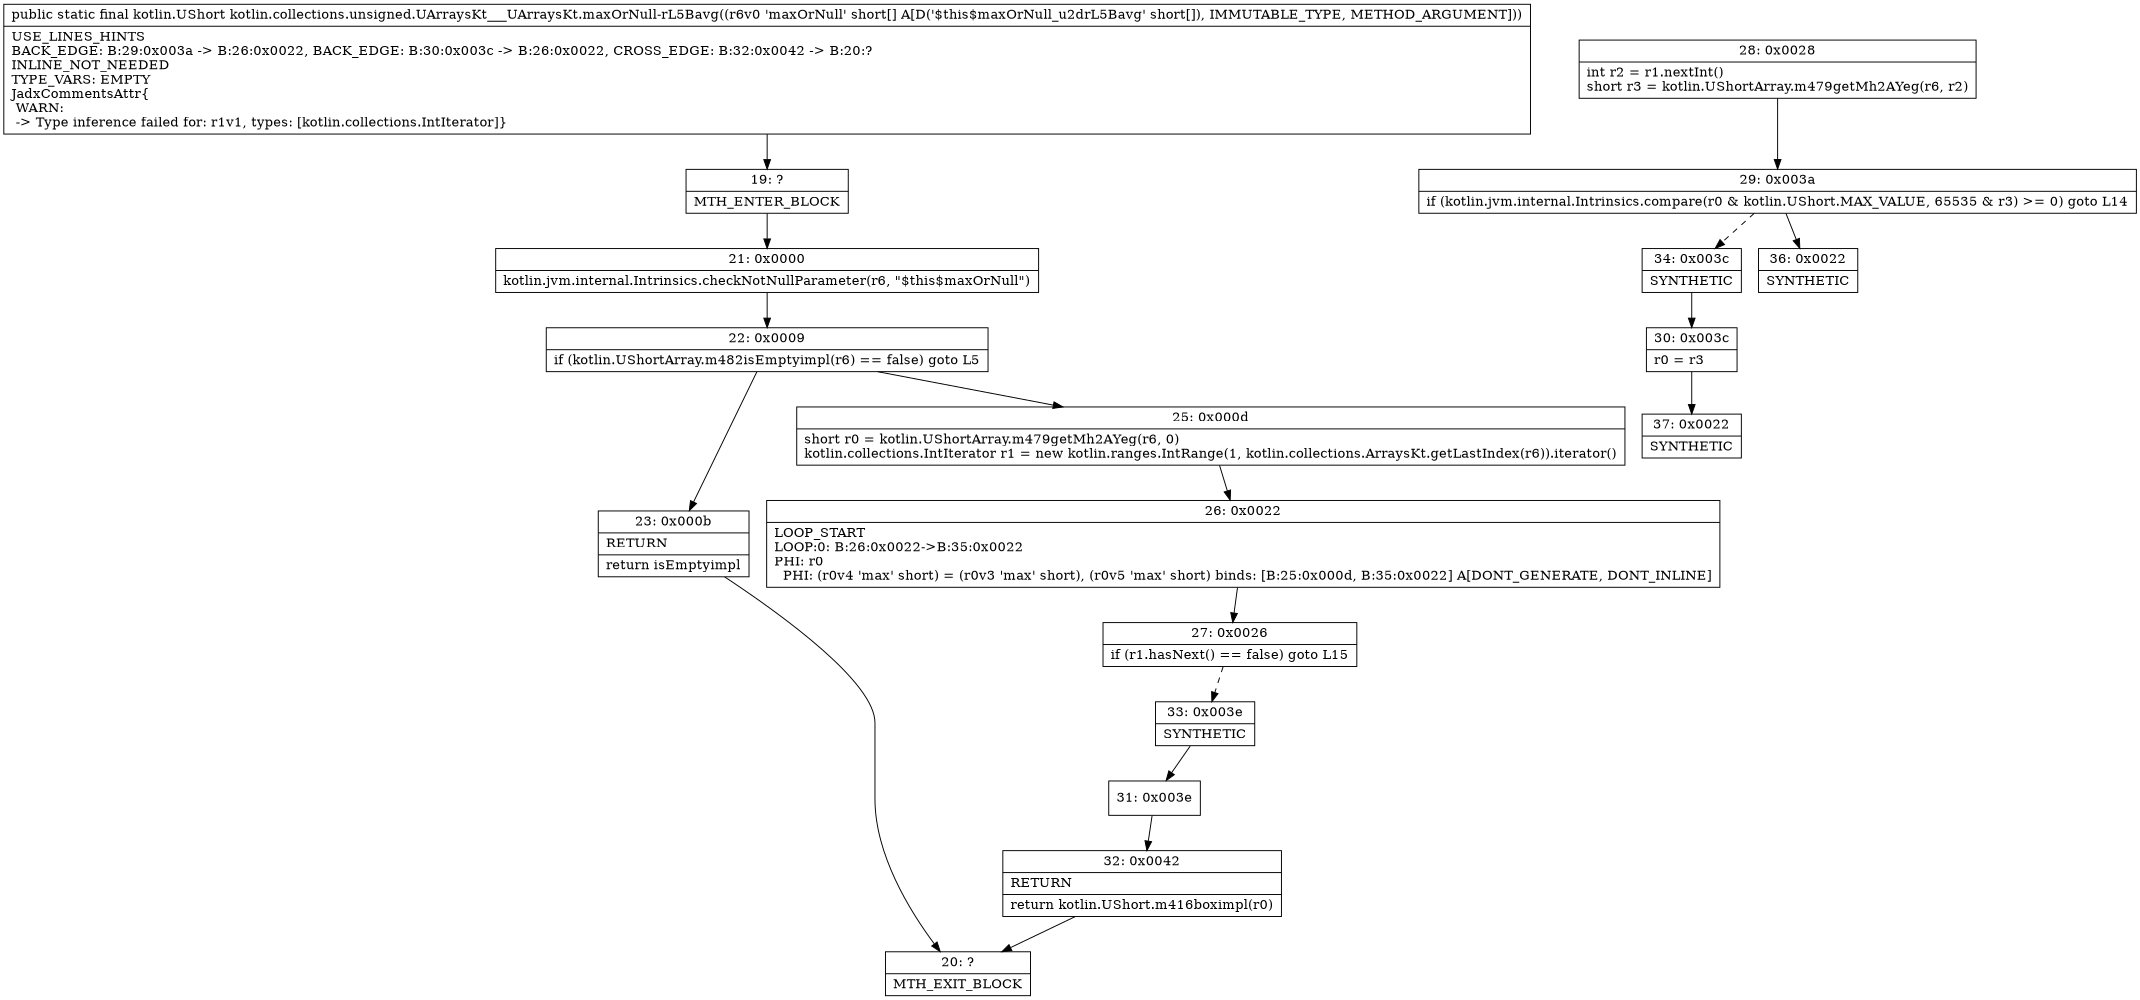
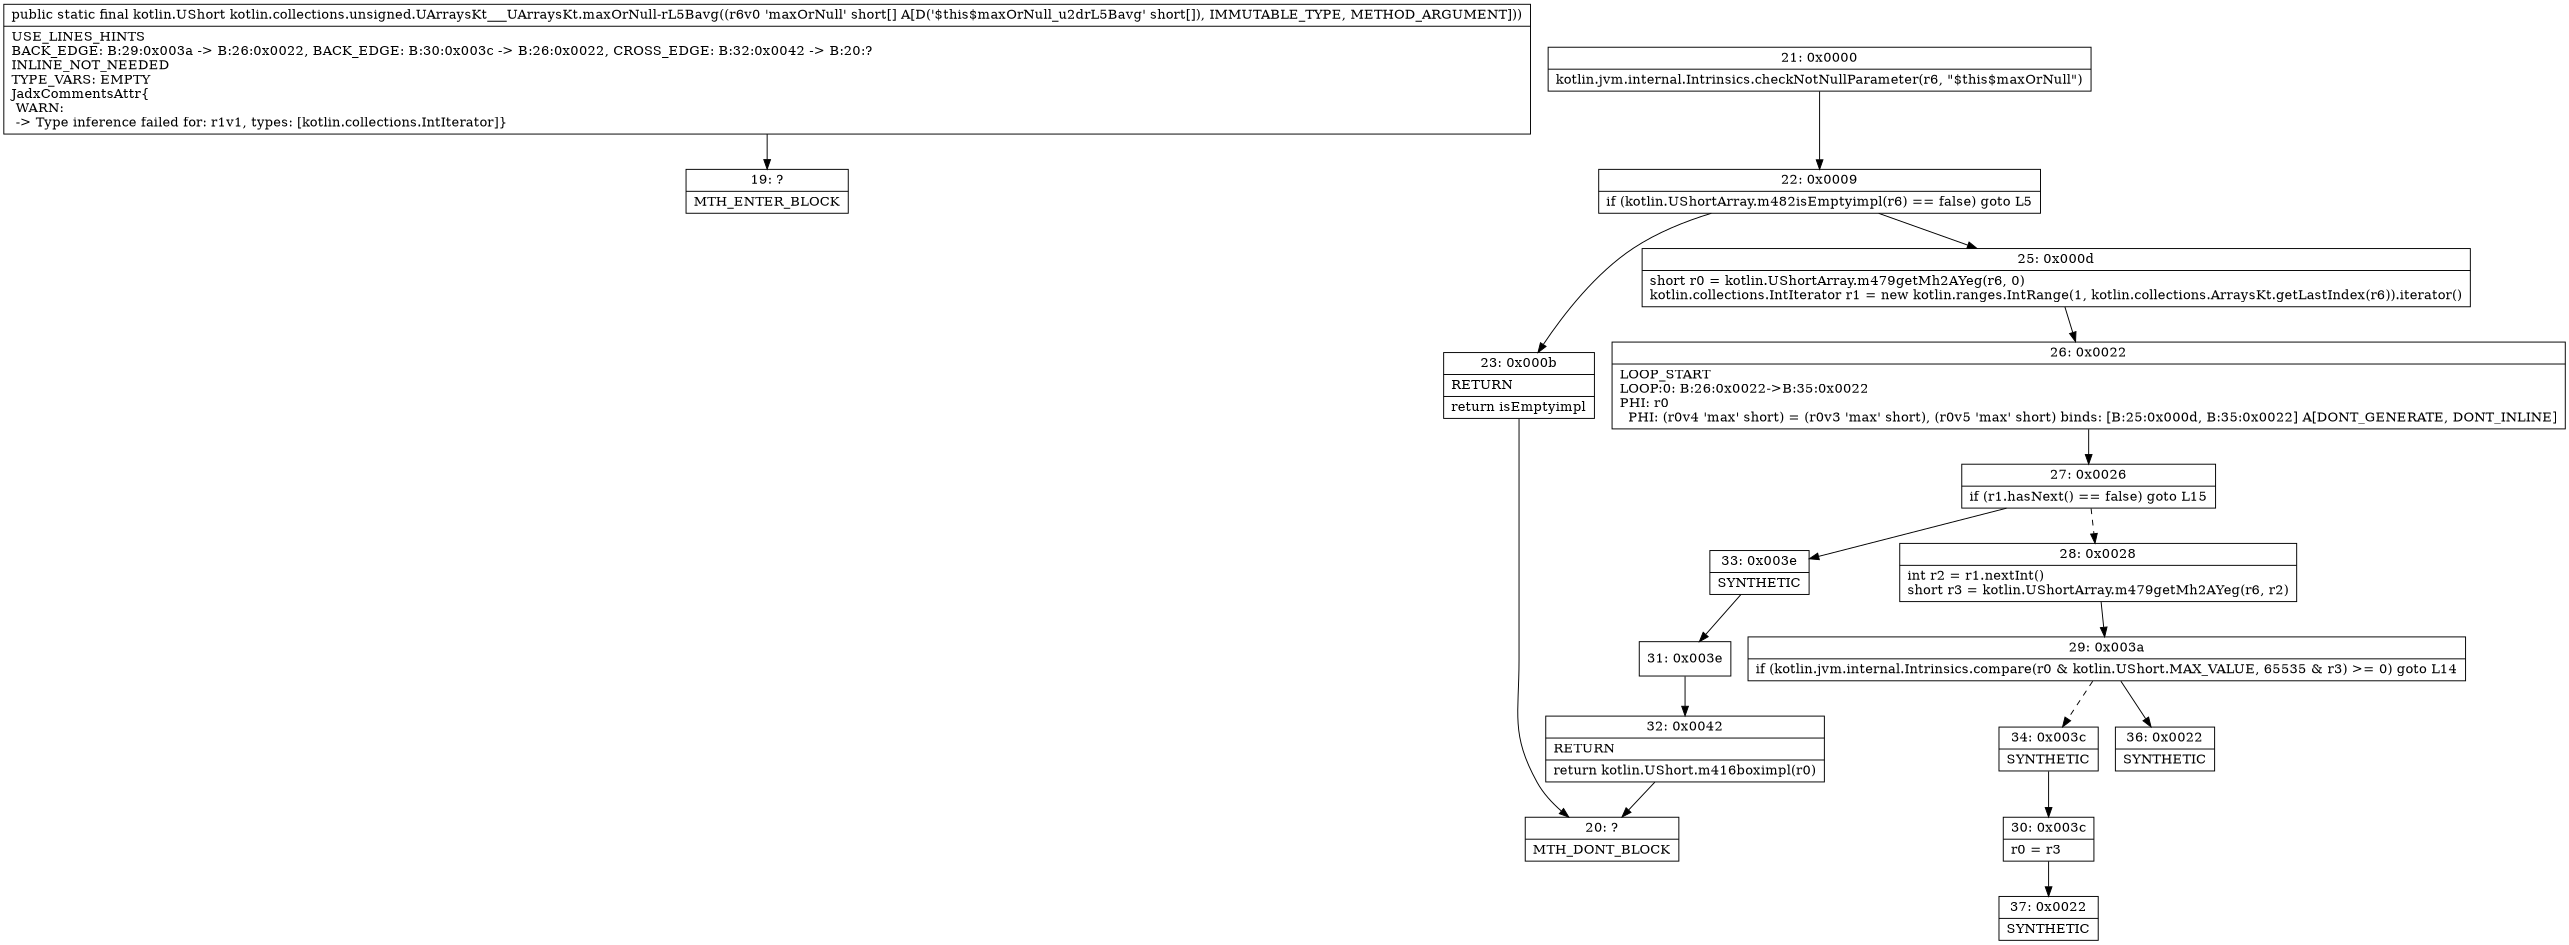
edge "19: ?" -> "21: 0x0000": removed
edge "27: 0x0026" -> "28: 0x0028": added
edge "27: 0x0026" -> "33: 0x003e": style dashed -> solid
node "20: ?": text "MTH_EXIT_BLOCK" -> "MTH_DONT_BLOCK"
